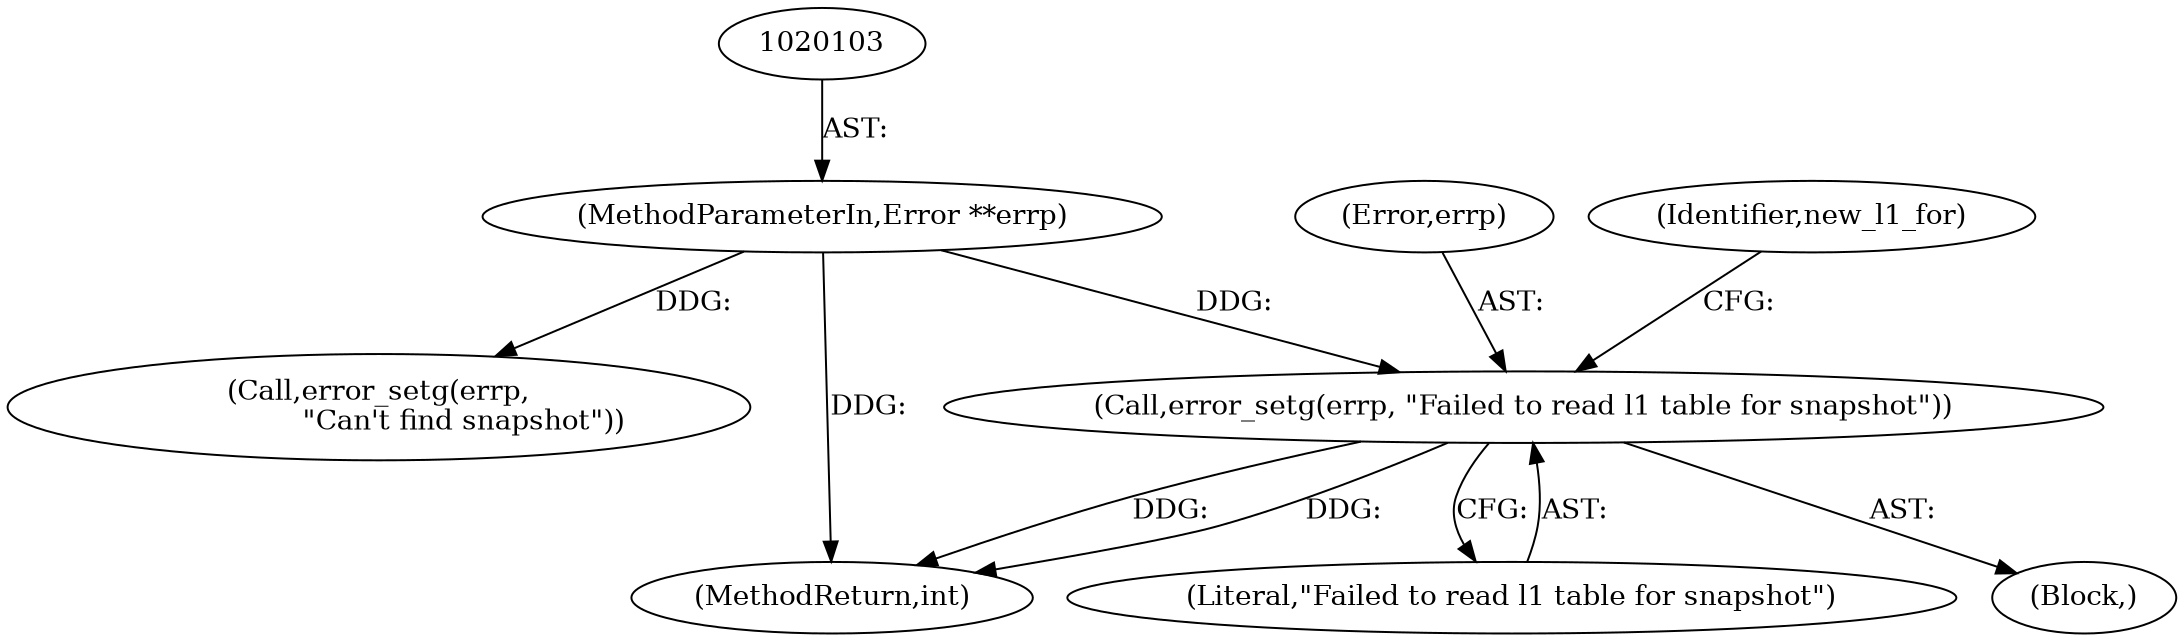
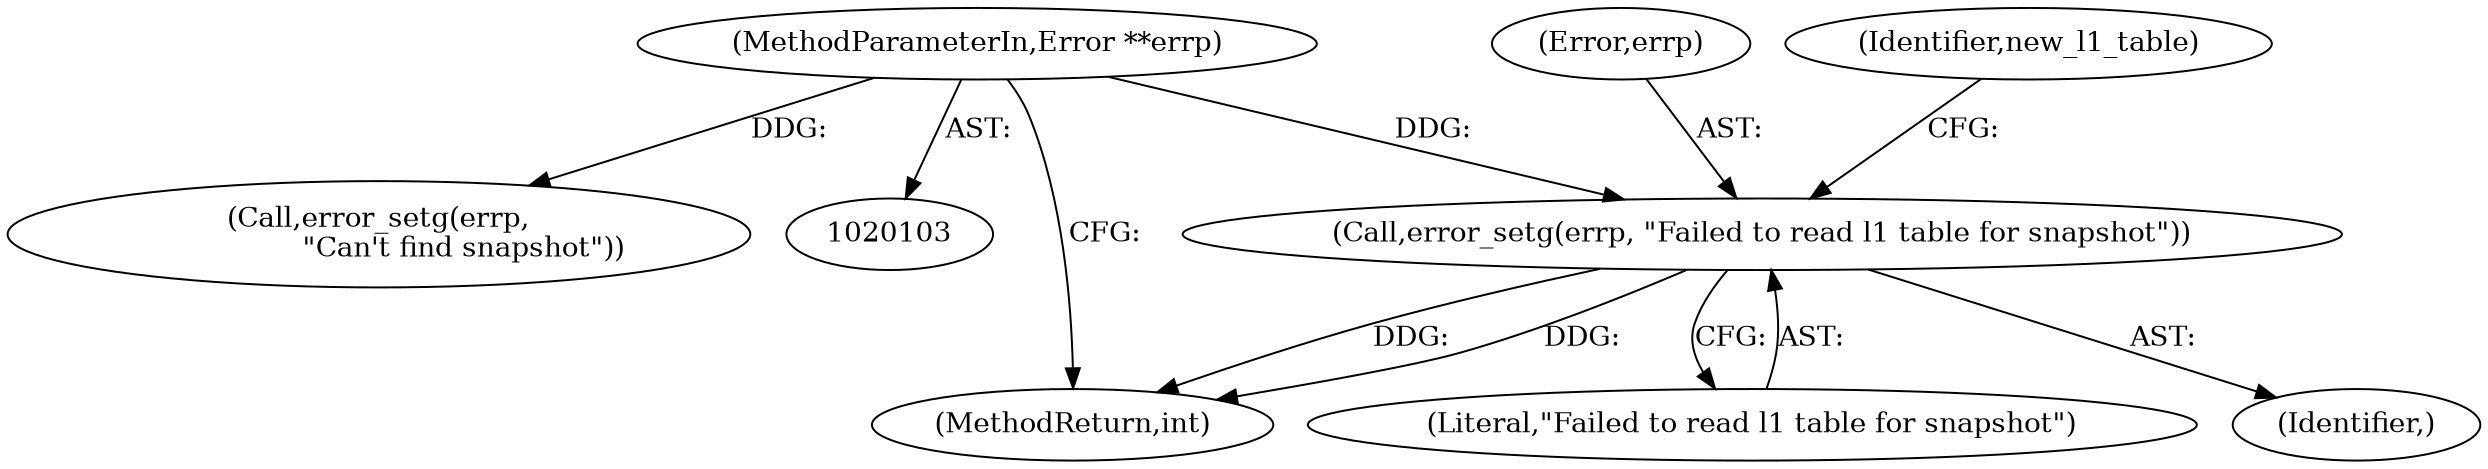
edge "1020103" -> "(MethodParameterIn,Error **errp)": reversed
node "(Identifier,new_l1_for)": label "(Identifier,new_l1_for)" -> "(Identifier,new_l1_table)"
edge "(MethodParameterIn,Error **errp)" -> "(MethodReturn,int)": label "DDG: " -> "CFG: "
node "(Block,)": label "(Block,)" -> "(Identifier,)"
